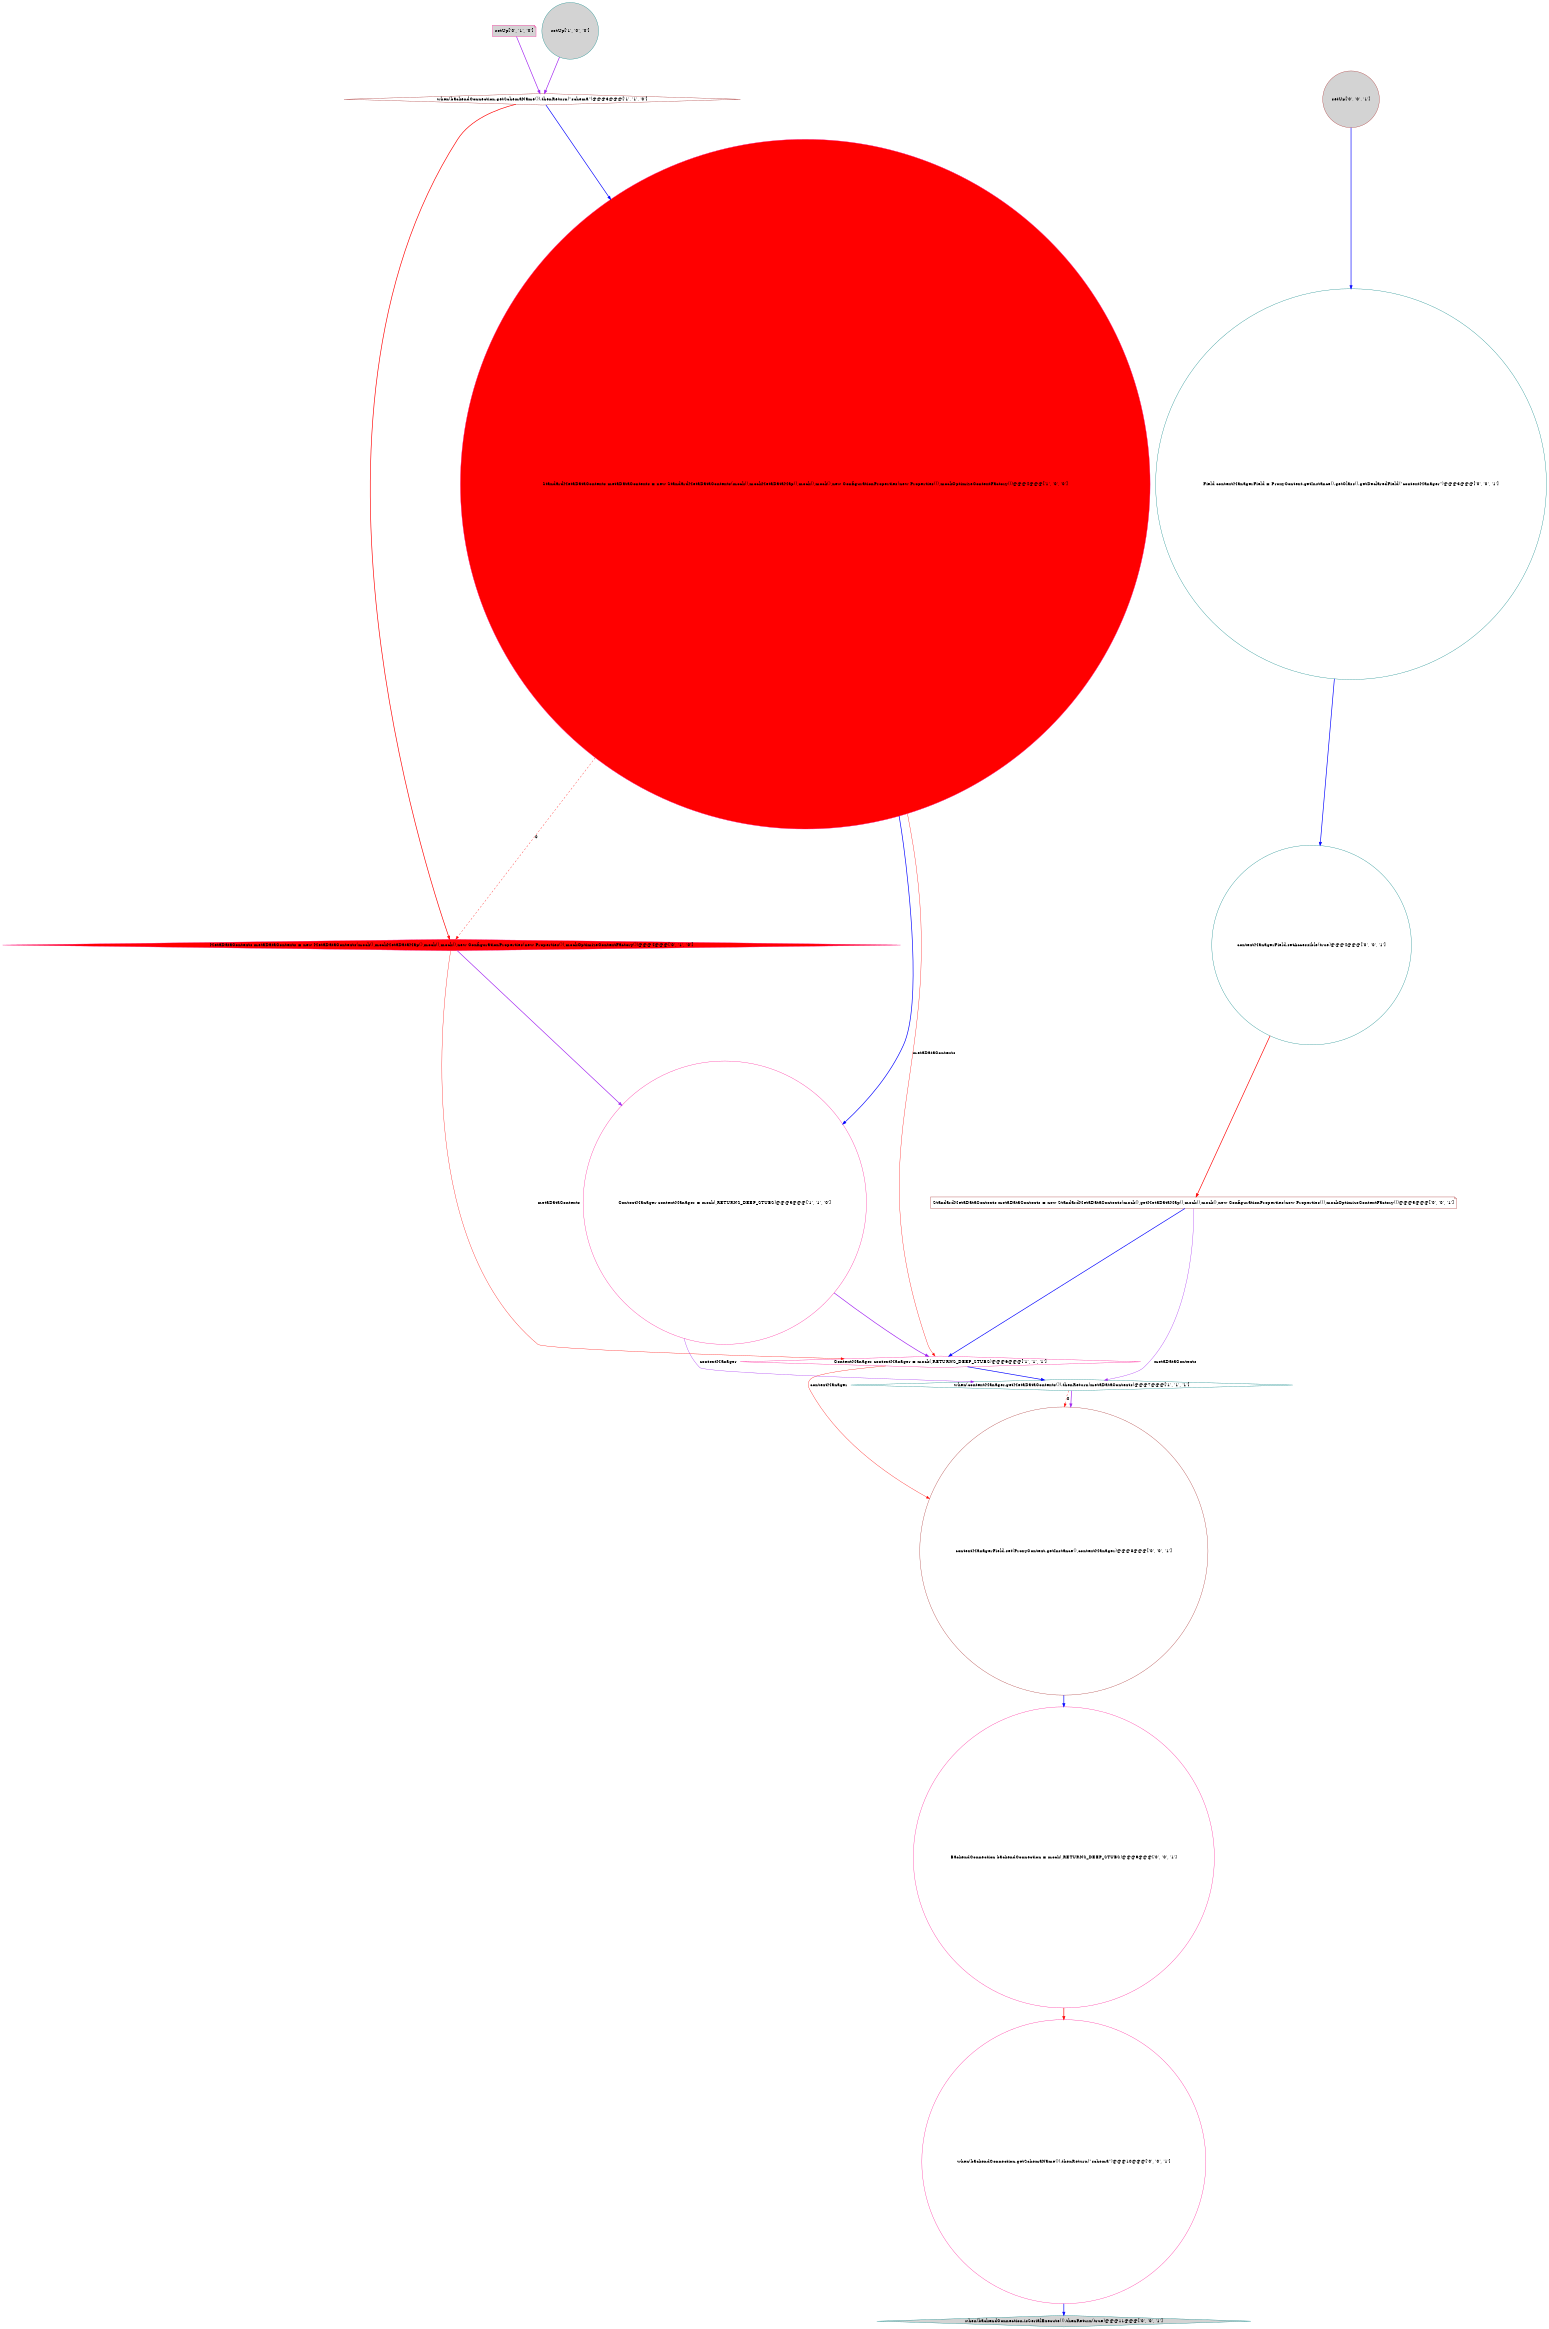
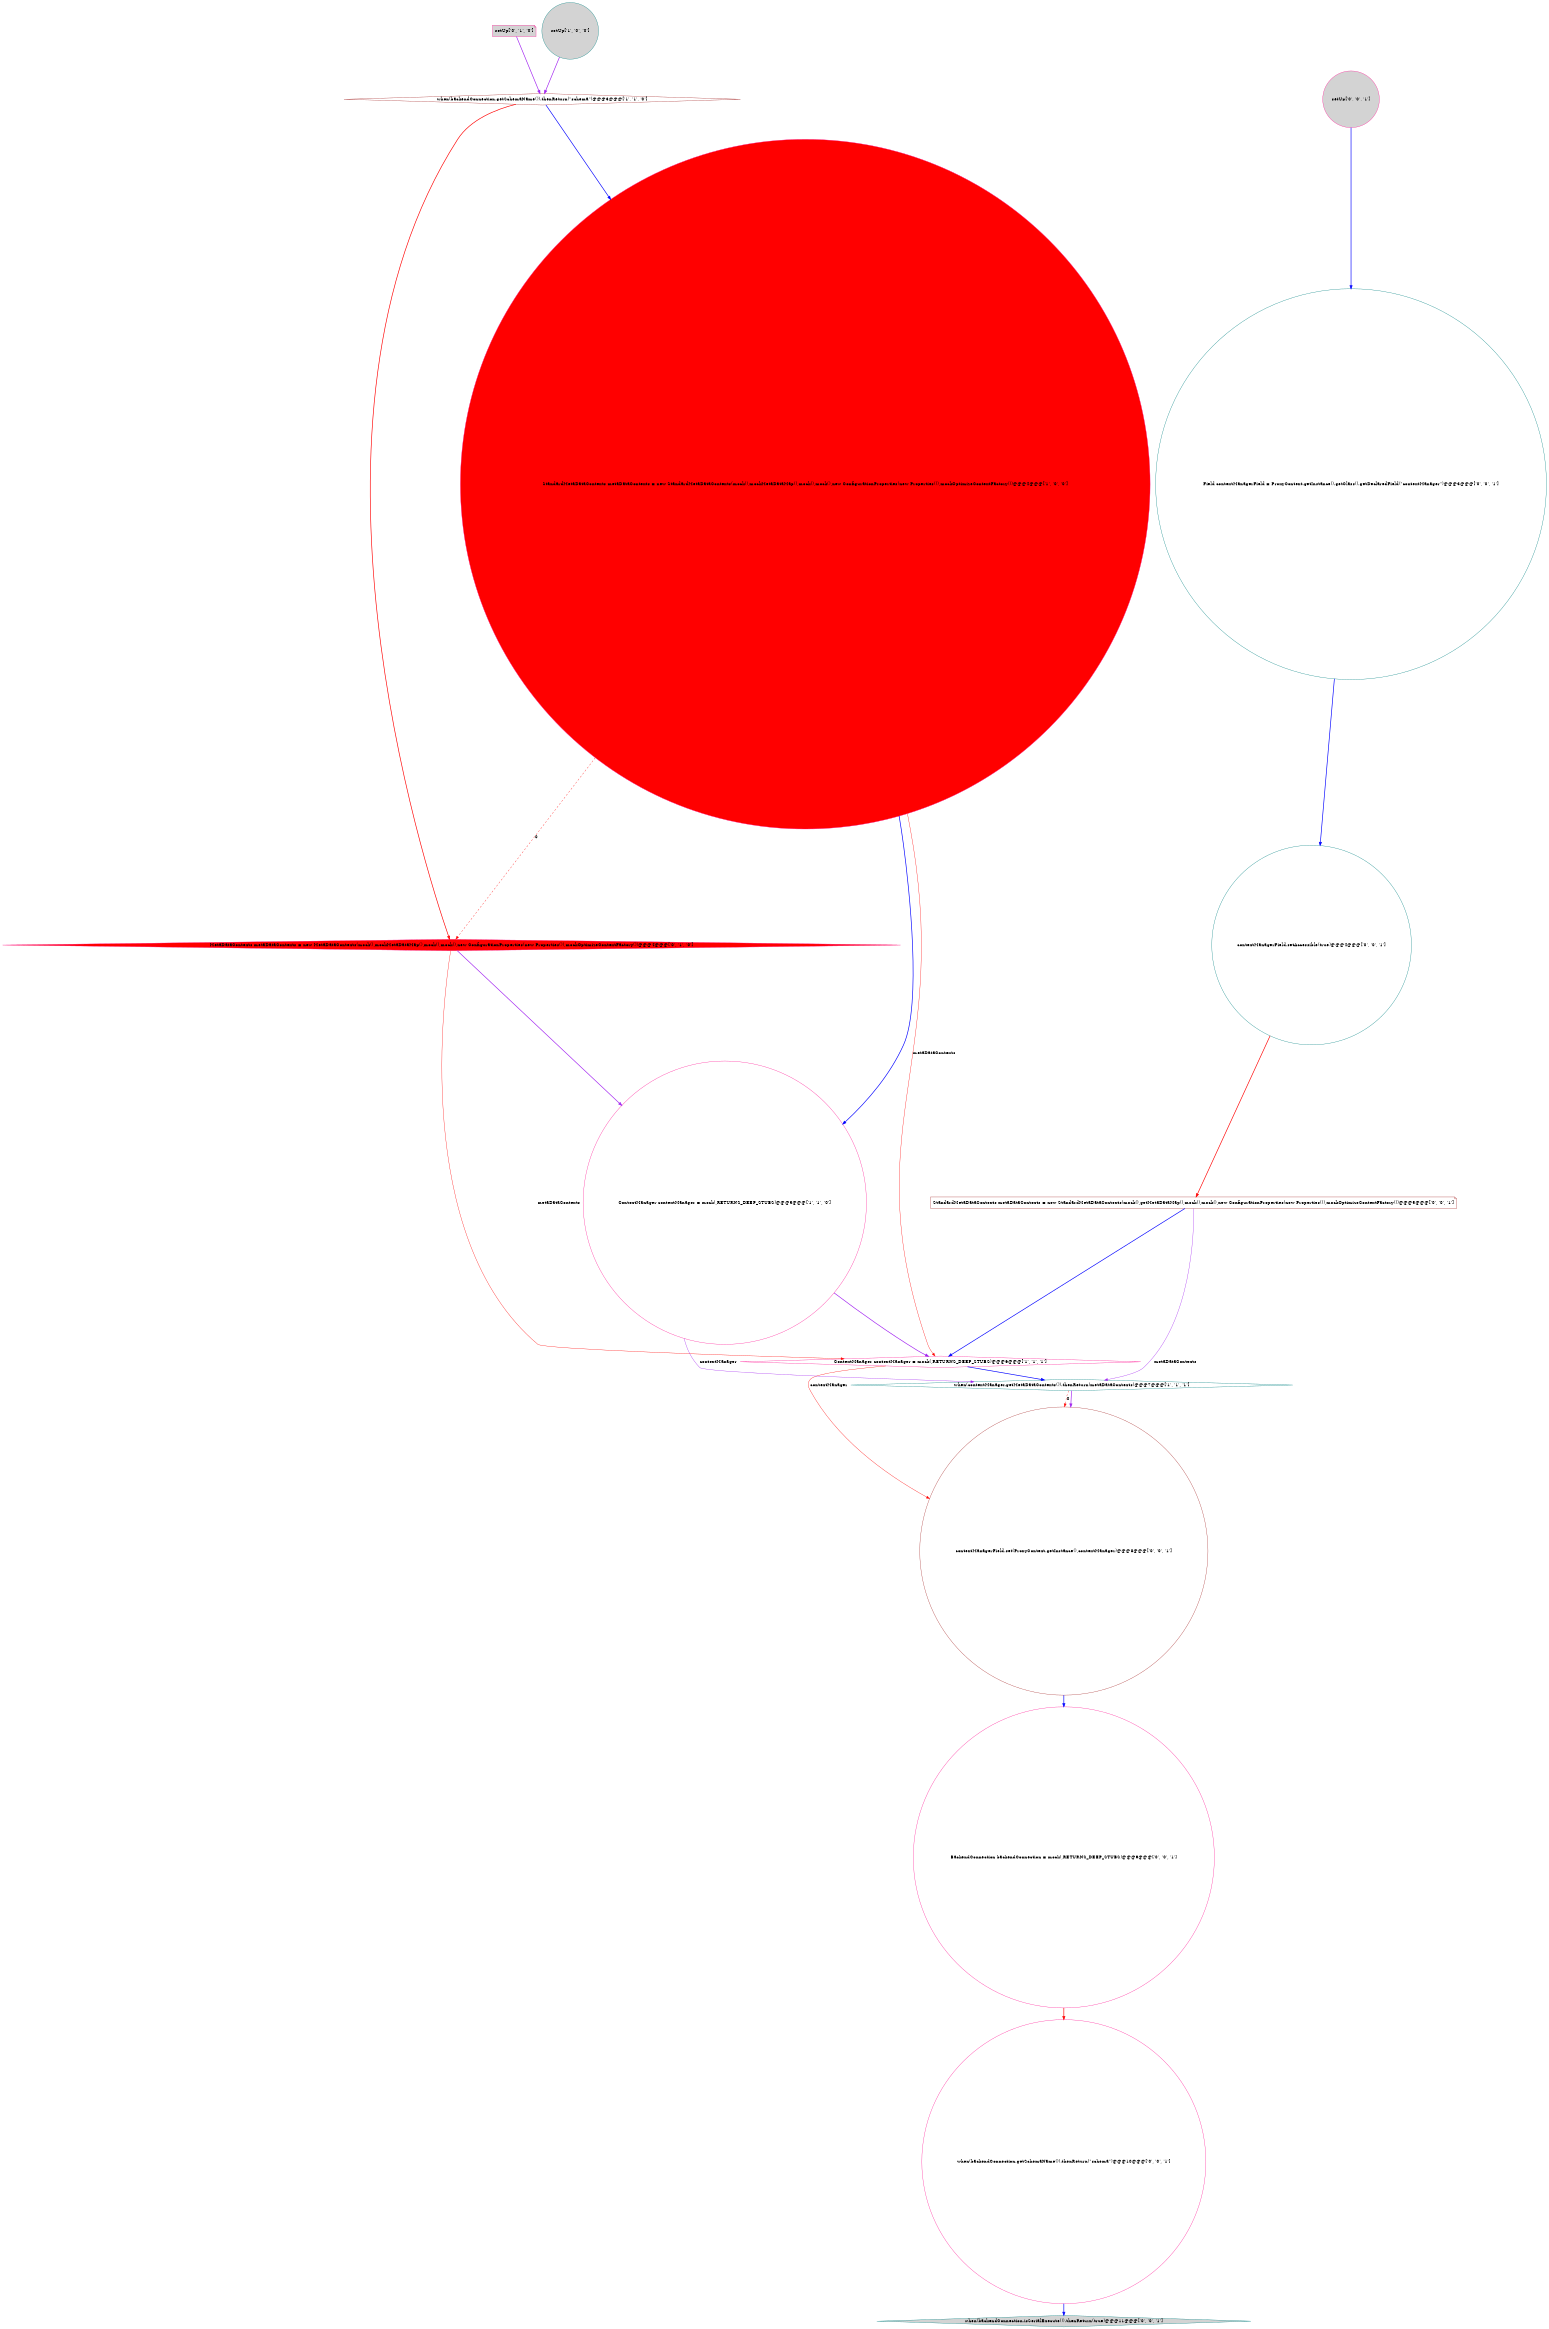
node "setUp['0', '0', '1']": color brown -> deeppink
